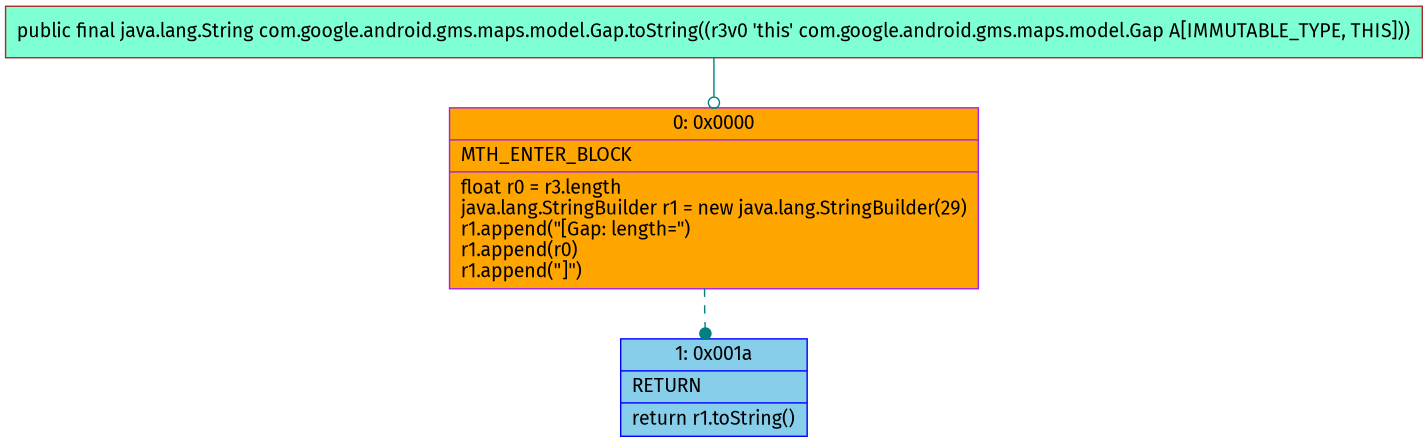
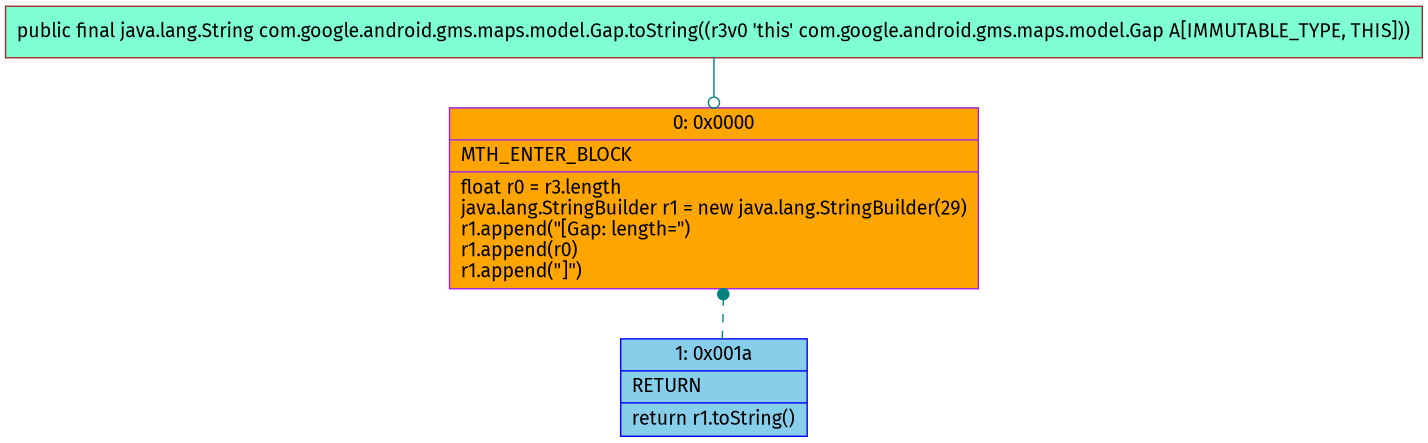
edge "0: 0x0000" -> "1: 0x001a": reversed
